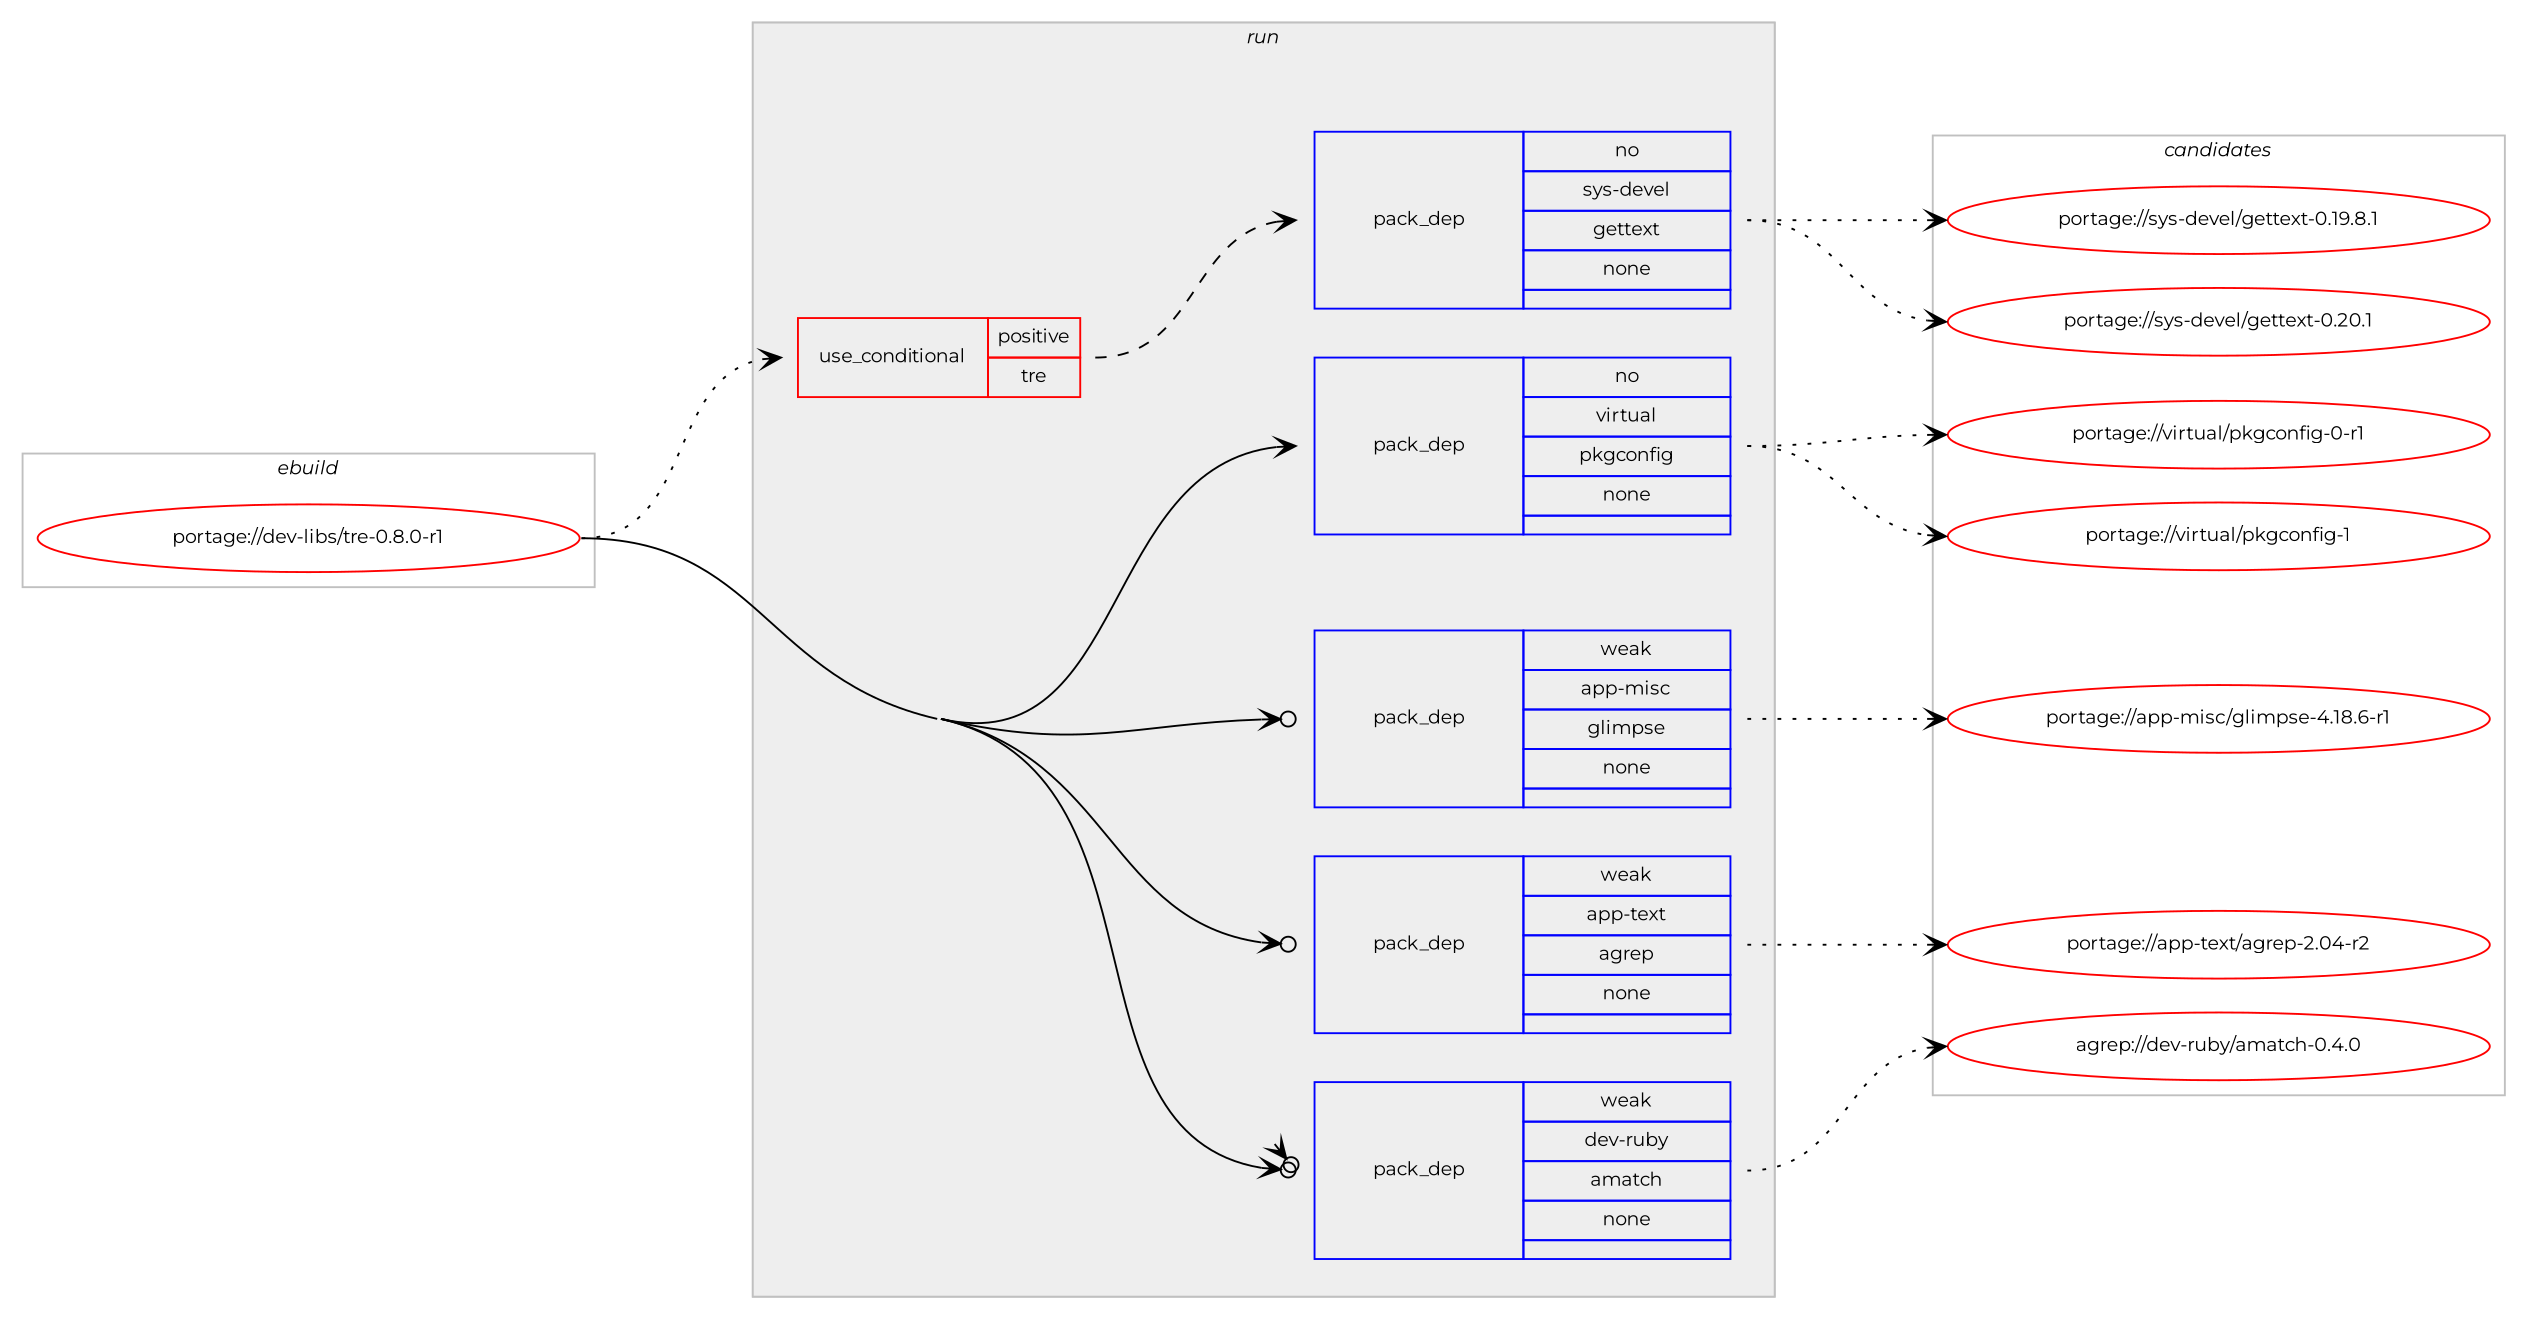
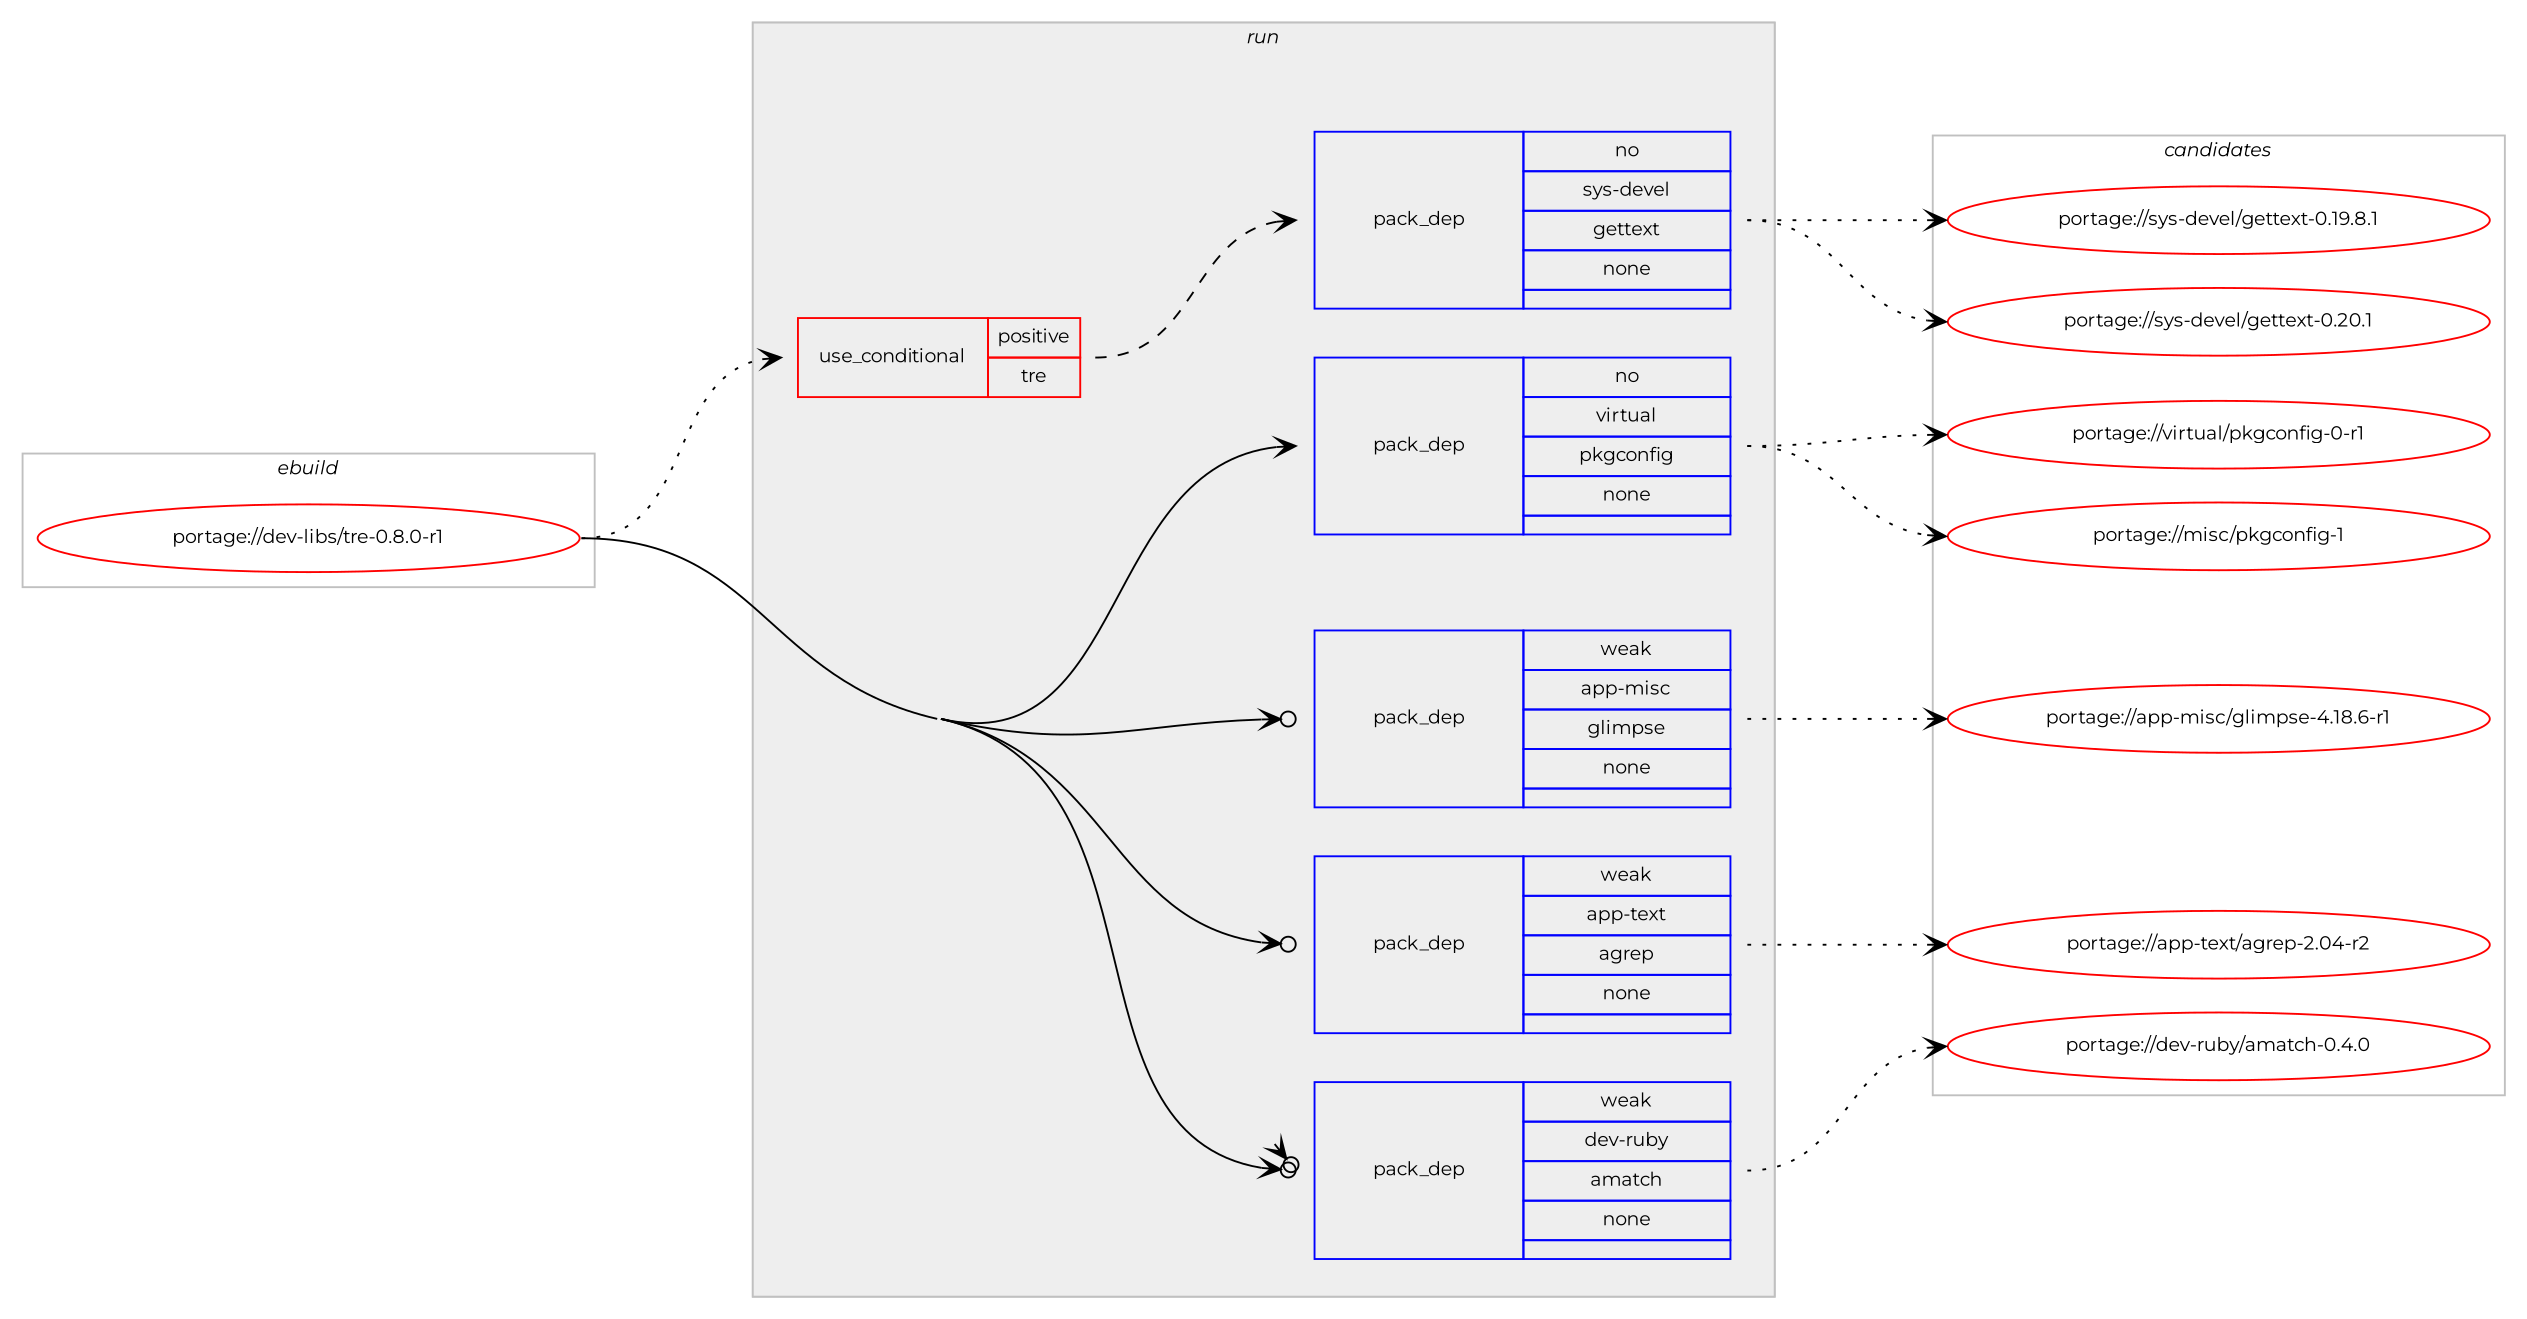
node "portage://virtual/pkgconfig-1": label "portage://virtual/pkgconfig-1" -> "portage://misc/pkgconfig-1"
node "agrep://dev-ruby/amatch-0.4.0": label "agrep://dev-ruby/amatch-0.4.0" -> "portage://dev-ruby/amatch-0.4.0"
